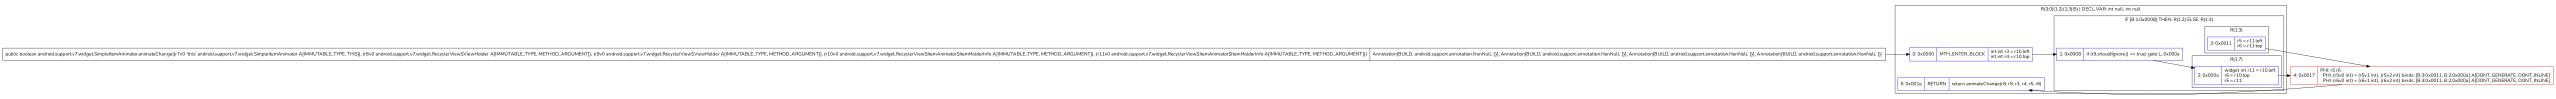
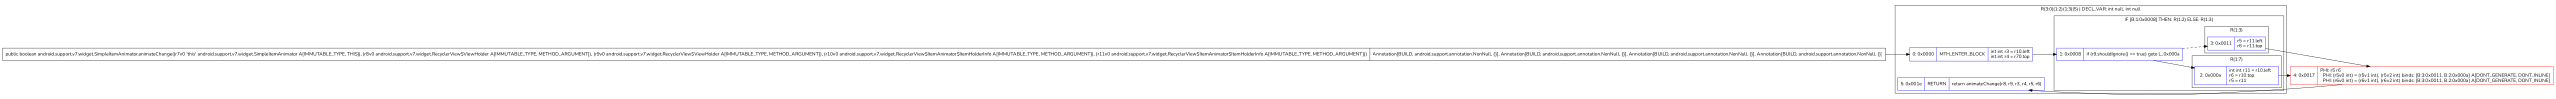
edge "1: 0x0008" -> "3: 0x0011": added
node "0: 0x0000": text "int int r4 = r10.top" -> "int int r4 = r70.top"
node "2: 0x000a": text "widget int r11 = r10.left" -> "int int r11 = r10.left"
